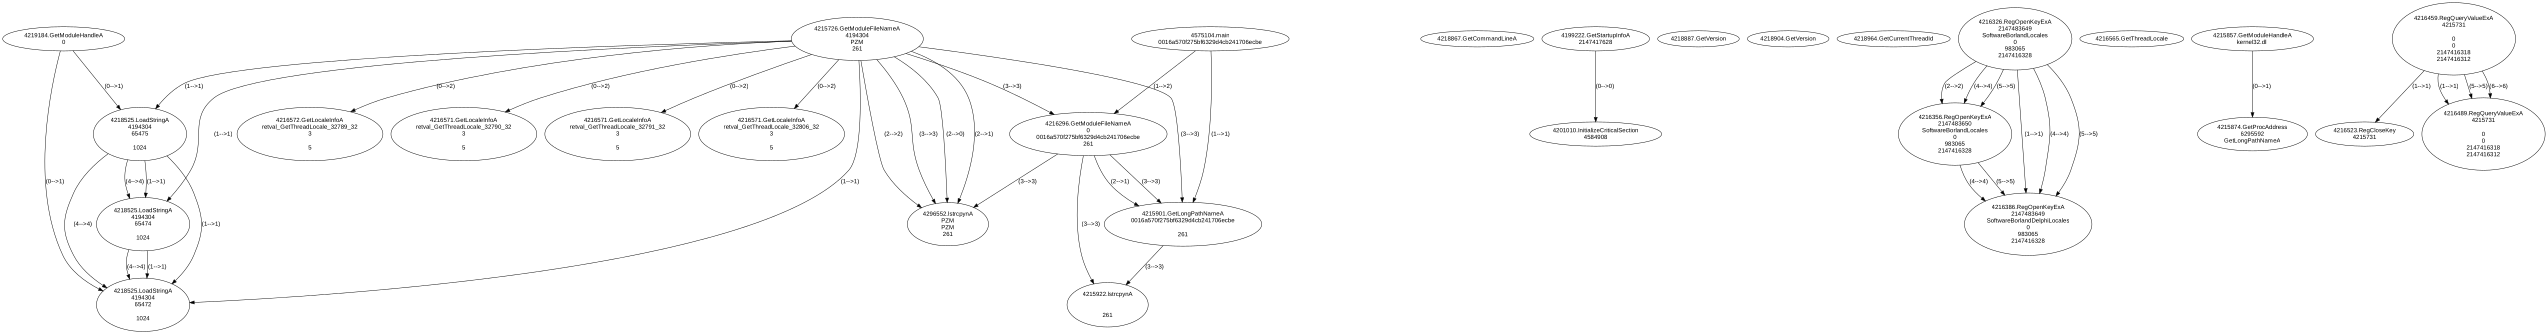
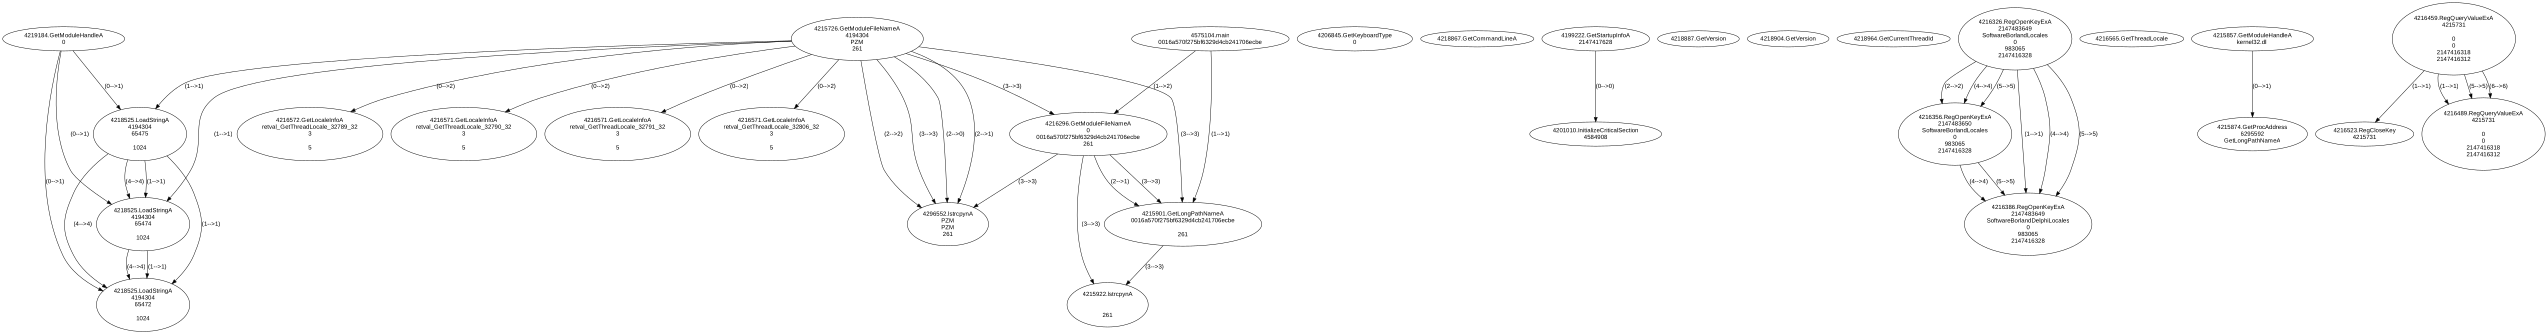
node "4206845.GetKeyboardType 0": added
edge "4219184.GetModuleHandleA 0" -> "4218525.LoadStringA 4194304 65474 1024": added, label "(0-->1)"
edge "4215726.GetModuleFileNameA 4194304 PZM 261" -> "4218525.LoadStringA 4194304 65472 1024": removed, label "(1-->1)"
